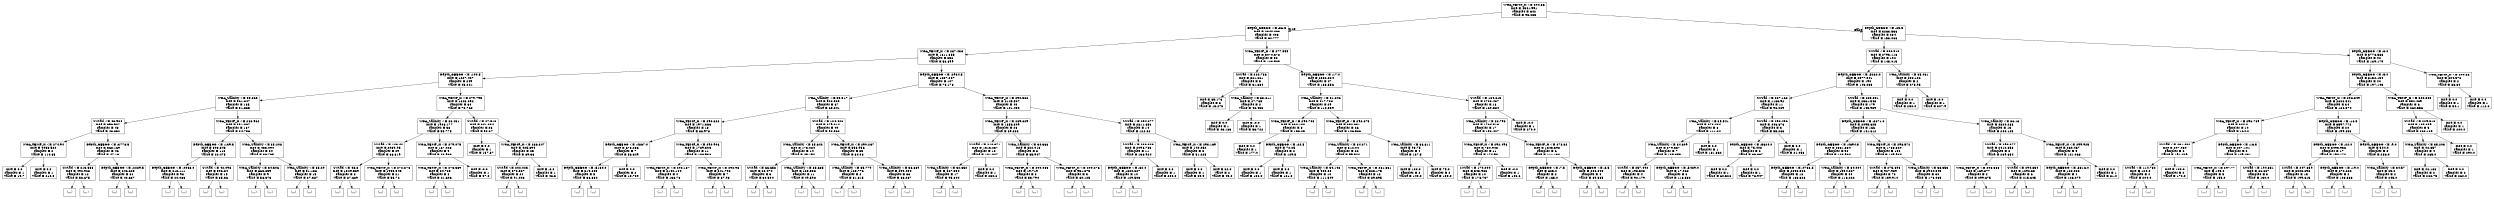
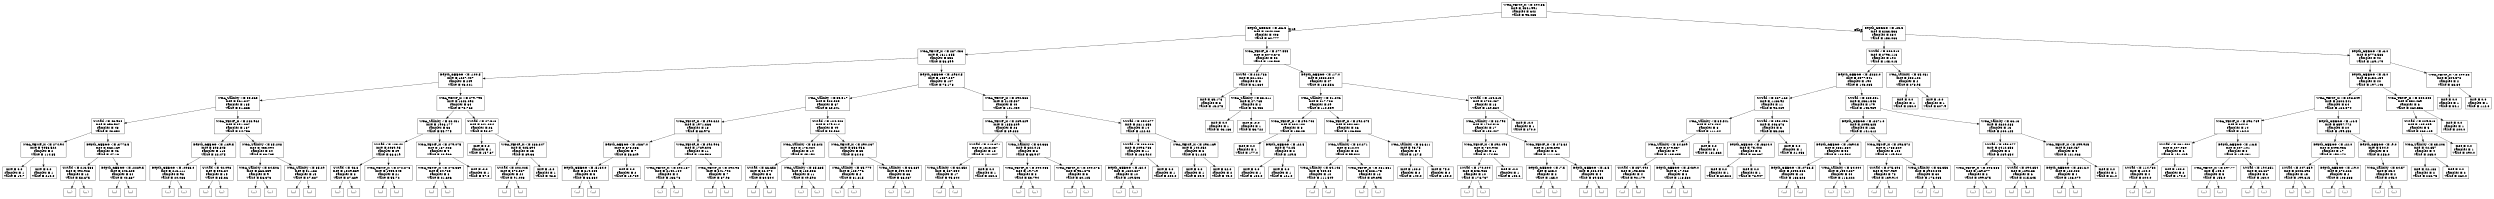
node "mse = 32.0 value = 2 value = 45.0": label "mse = 32.0 value = 2 value = 45.0" -> "mse = 32.0 samples = 2 value = 45.0"
